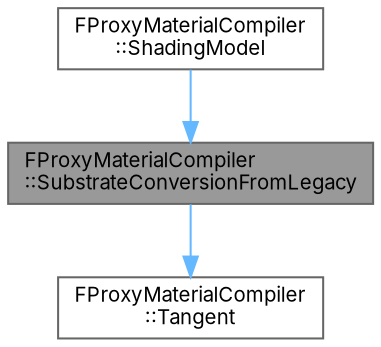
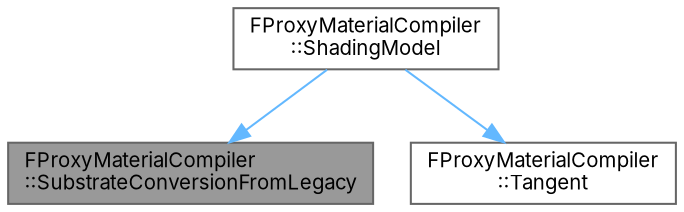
edge "FProxyMaterialCompiler ::SubstrateConversionFromLegacy" -> "FProxyMaterialCompiler ::Tangent": now "FProxyMaterialCompiler ::ShadingModel" -> "FProxyMaterialCompiler ::Tangent"
